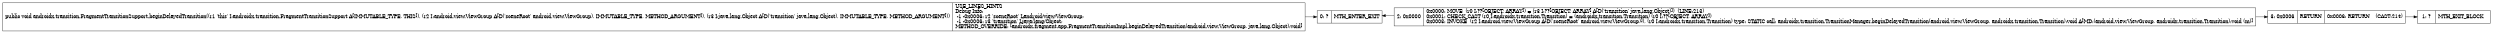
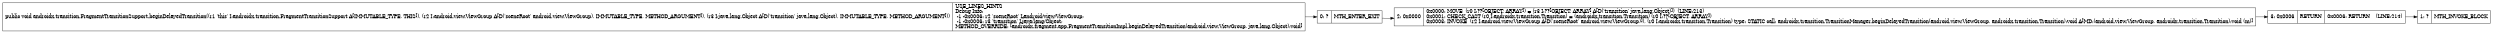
edge "2: 0x0000" -> "0: ?": reversed
node "3: 0x0006": text "0x0006: RETURN    (CAST:214)" -> "0x0006: RETURN    (LINE:214)"
node "1: ?": text "MTH_EXIT_BLOCK" -> "MTH_INVOKE_BLOCK"
